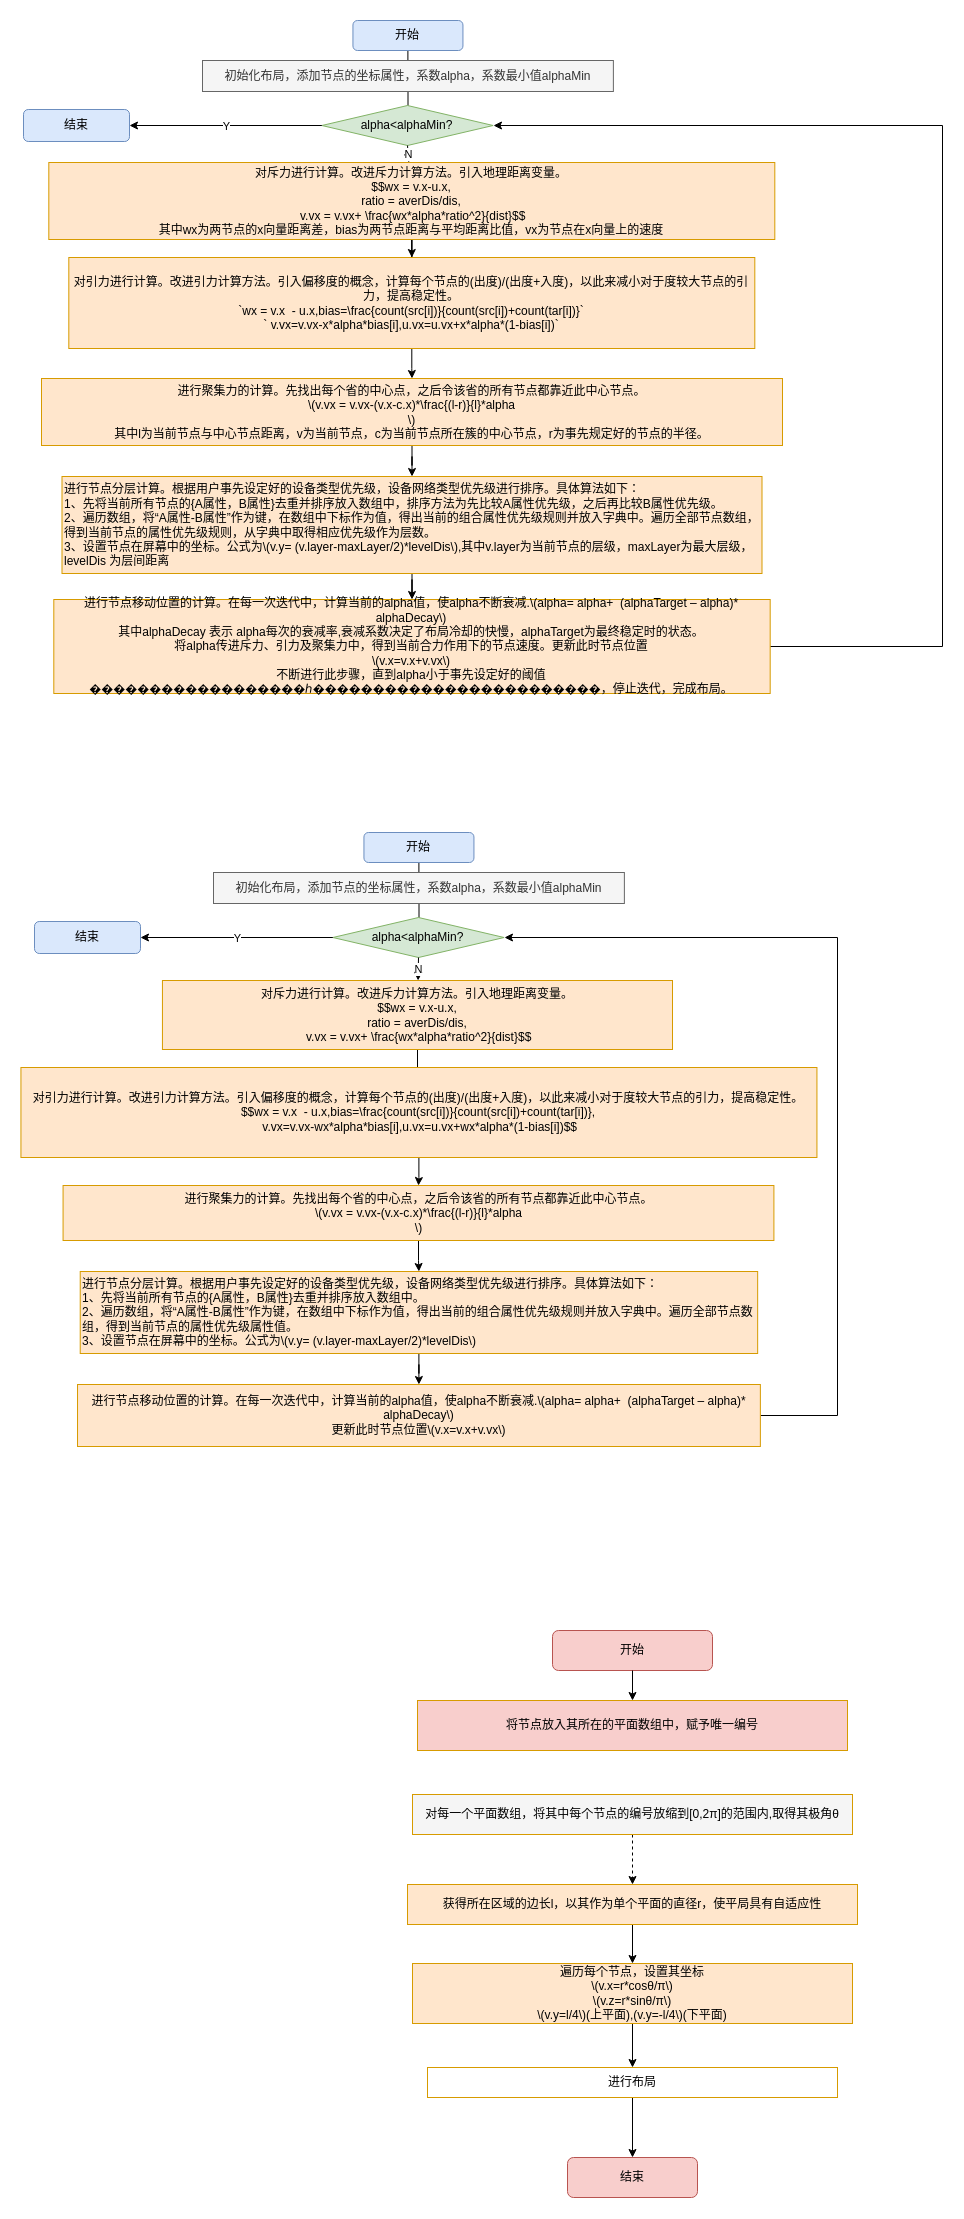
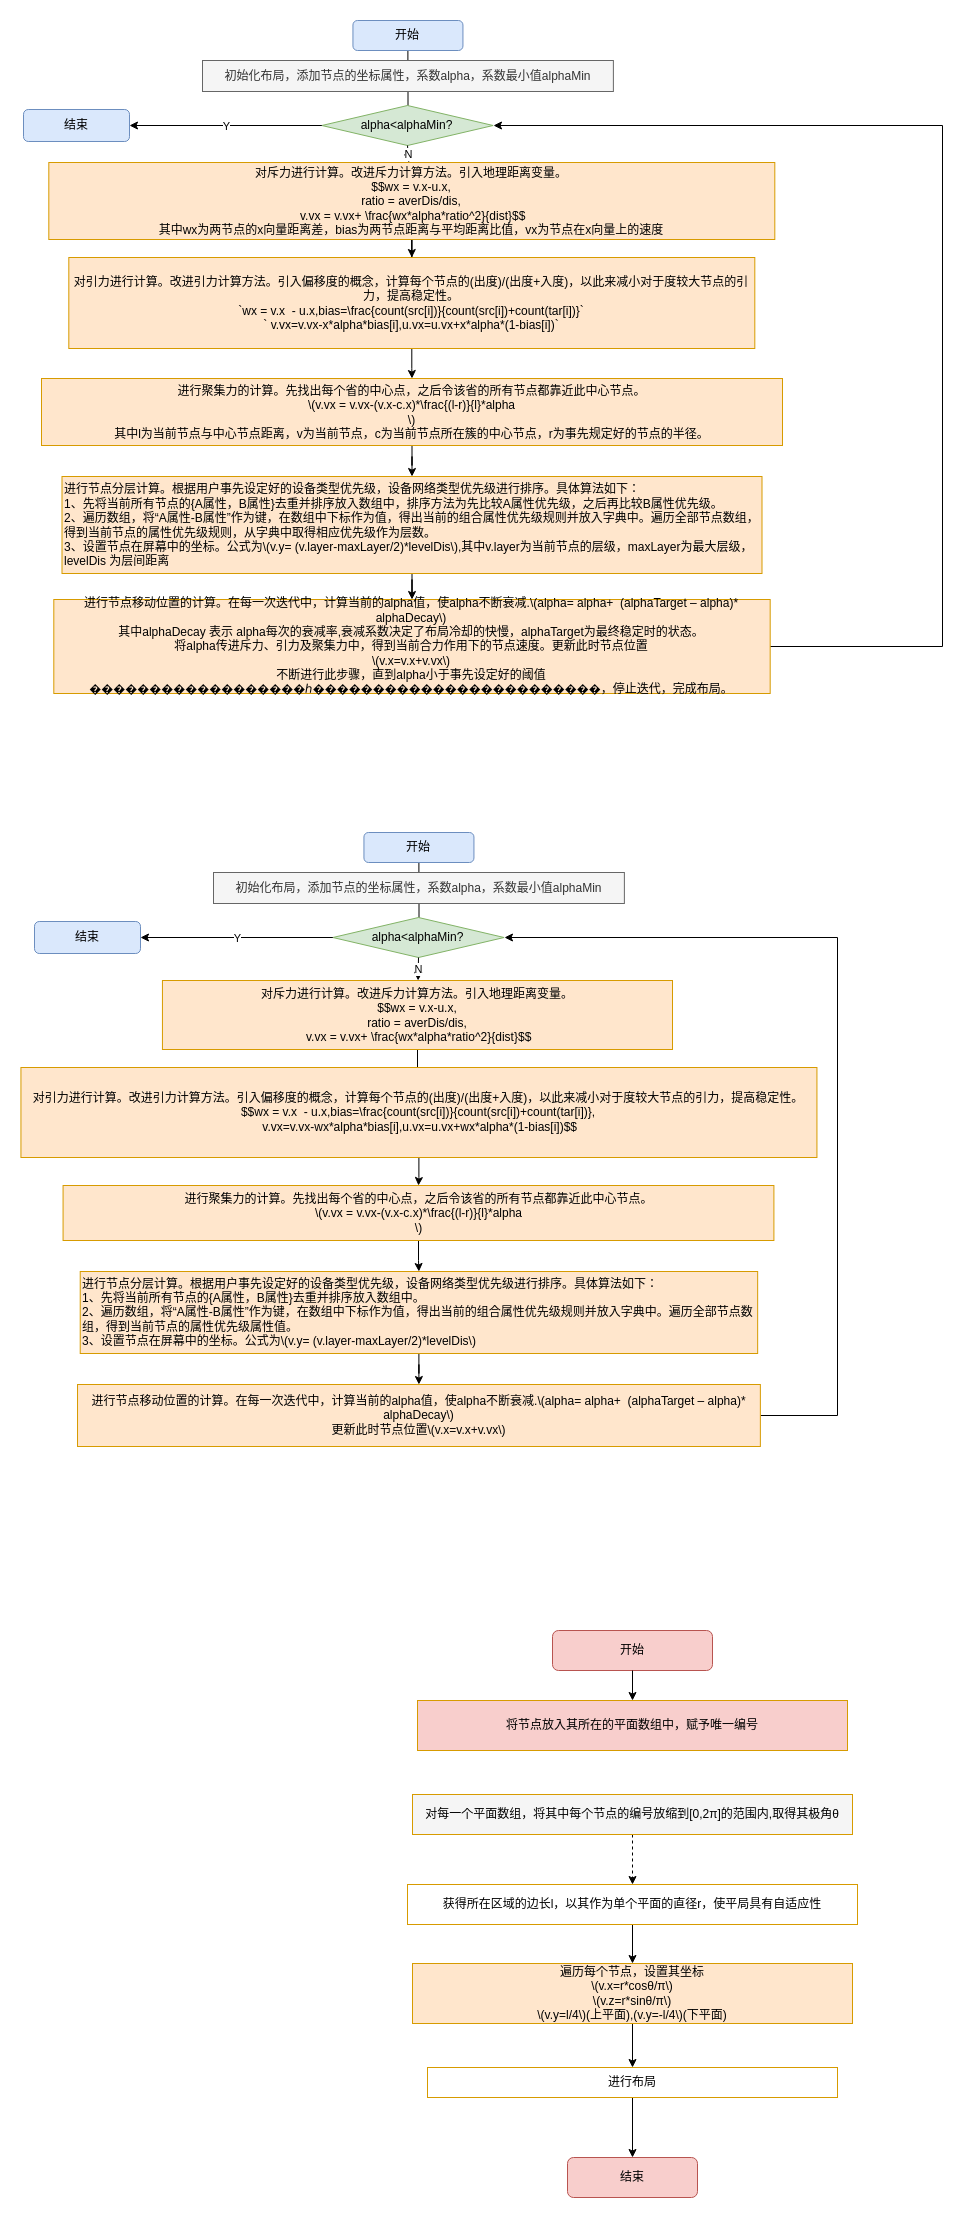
node "获得所在区域的边长l，以其作为单个平面的直径r，使平局具有自适应性": fillcolor #ffe6cc -> #ffffff
